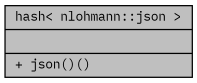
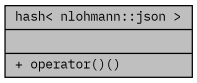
node "hash< nlohmann::json >": text "+ json()()" -> "+ operator()()"
